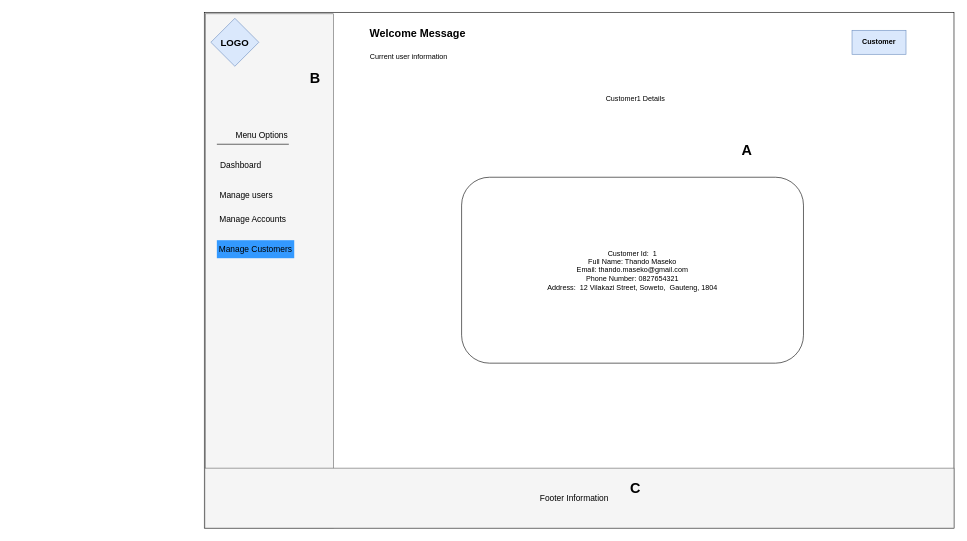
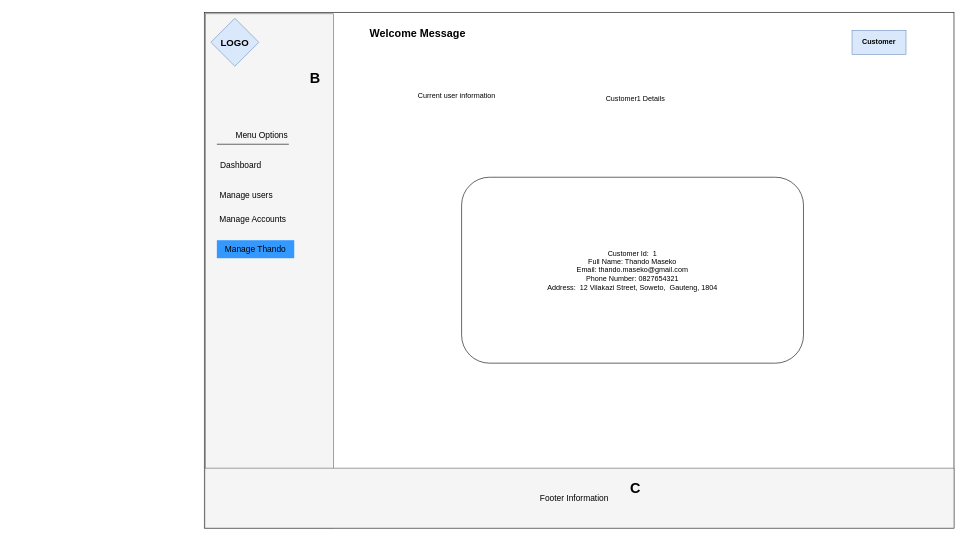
node "Current user information": moved (409, 57) -> (457, 96)
node "A": removed
node "Manage Customers": label "Manage Customers" -> "Manage Thando"
